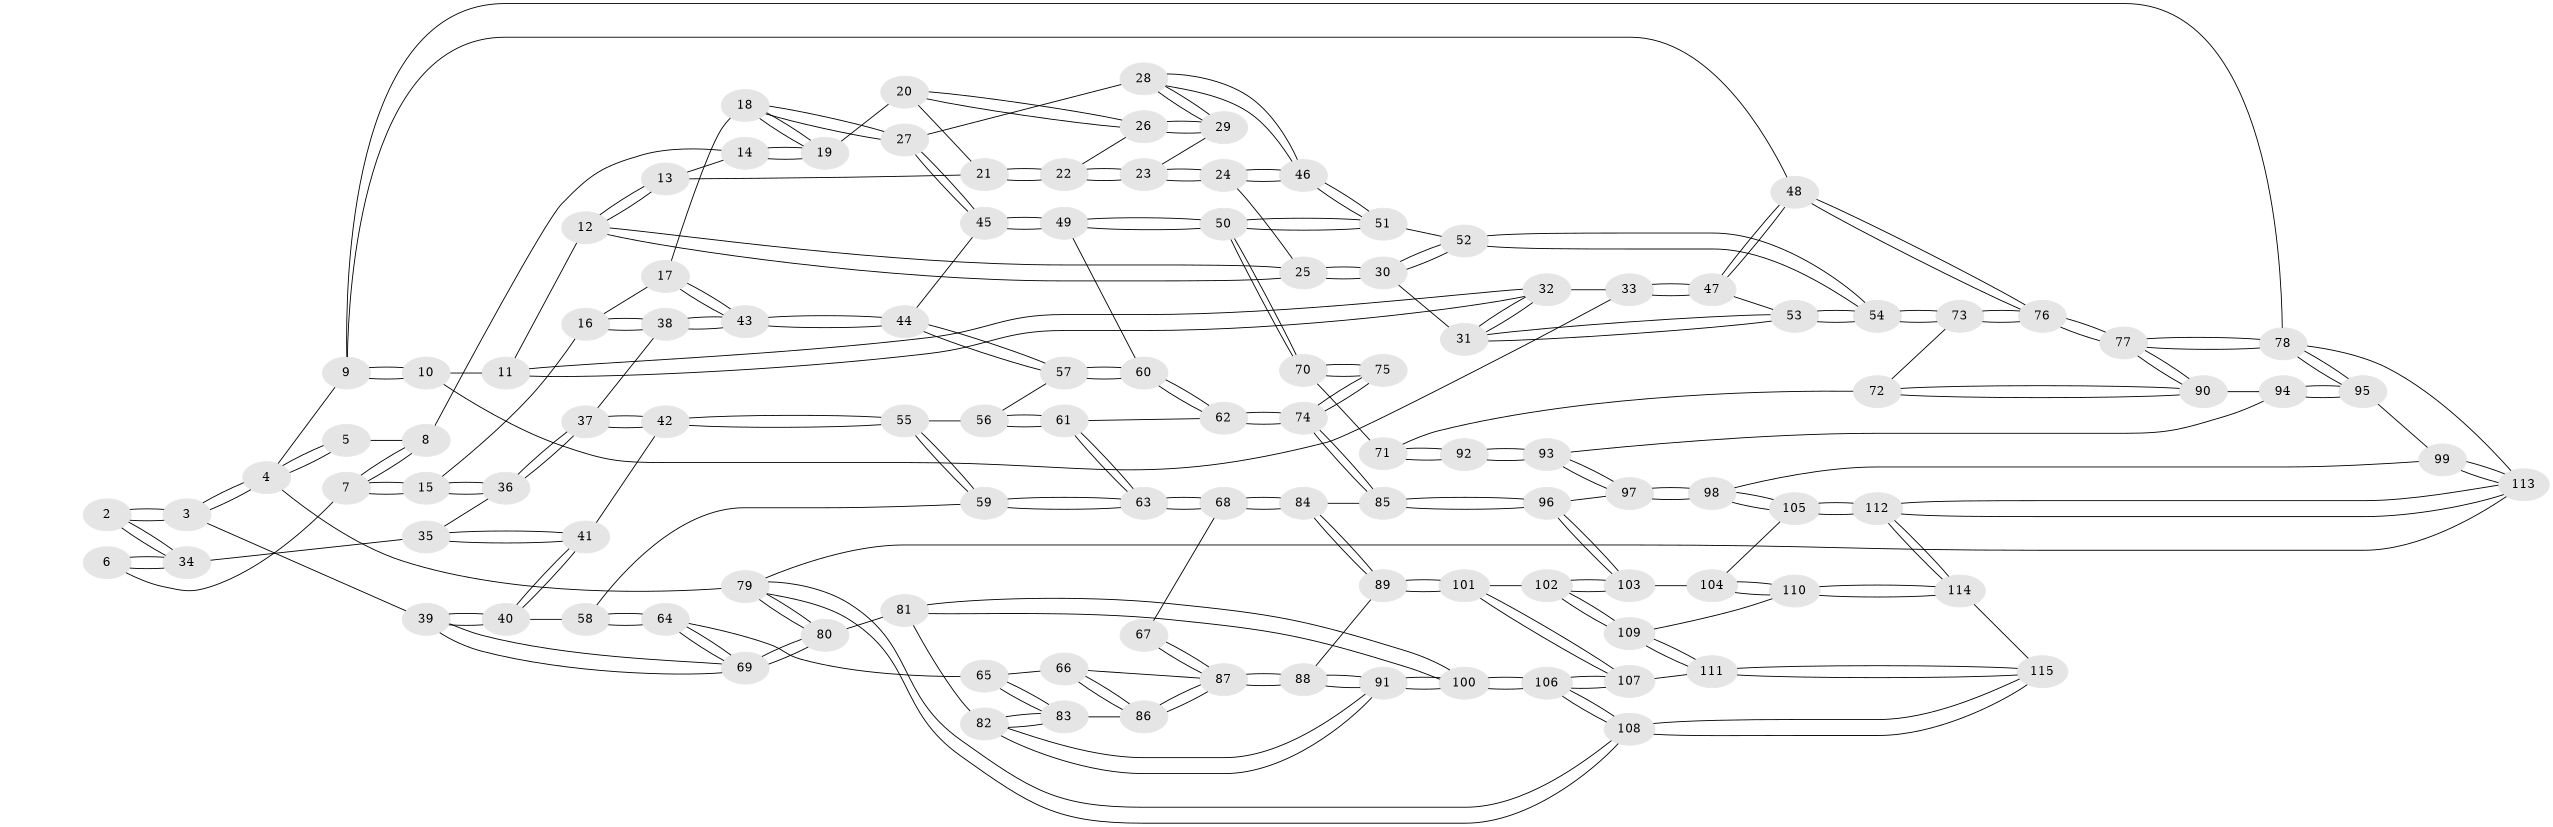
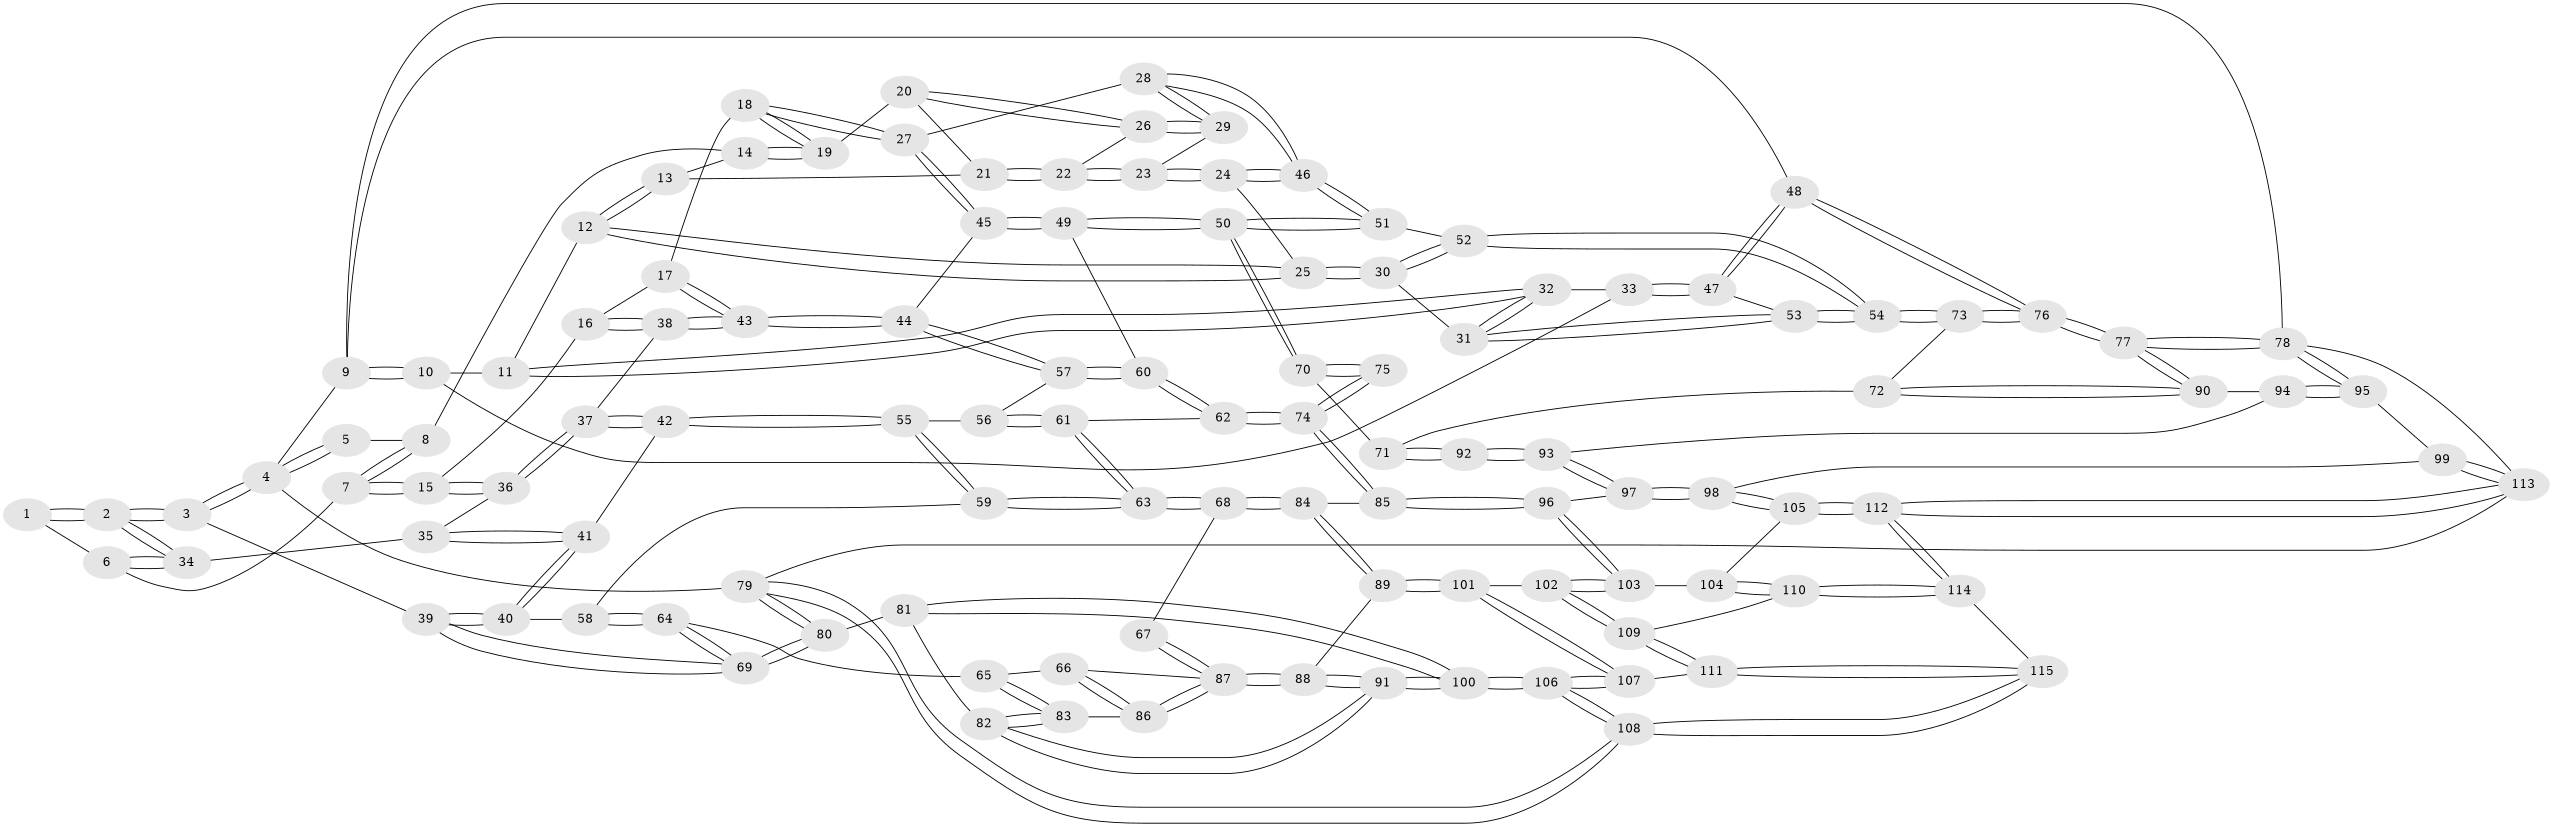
node "1": added
